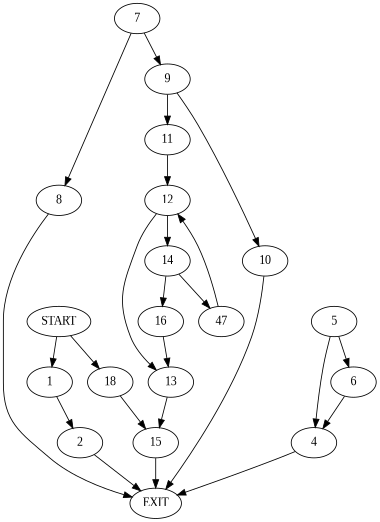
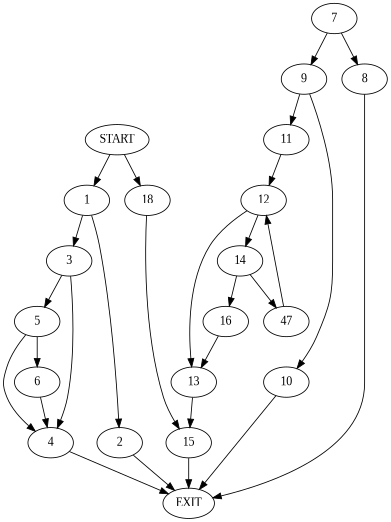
node "3": added
